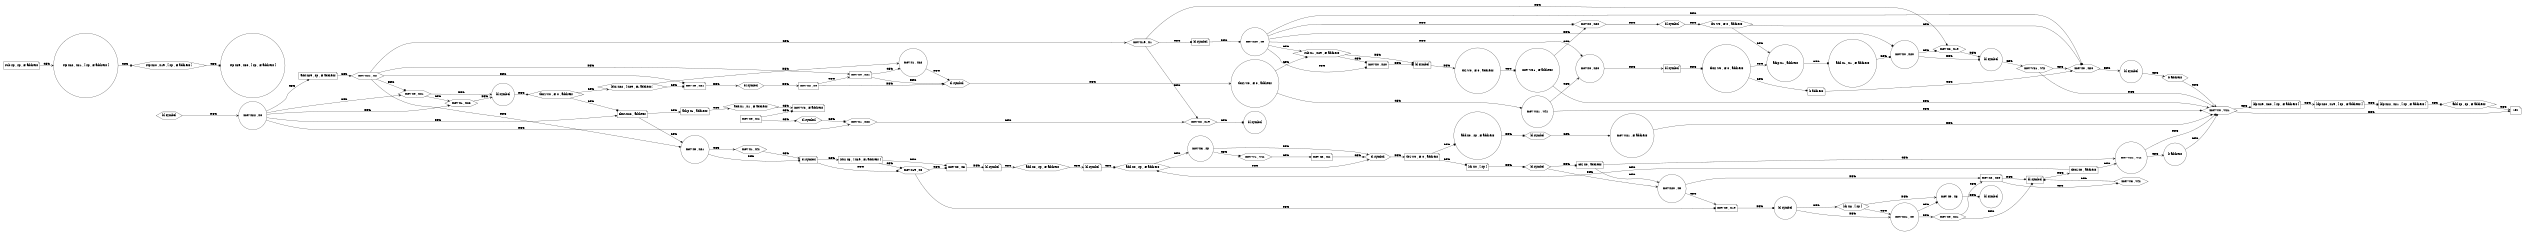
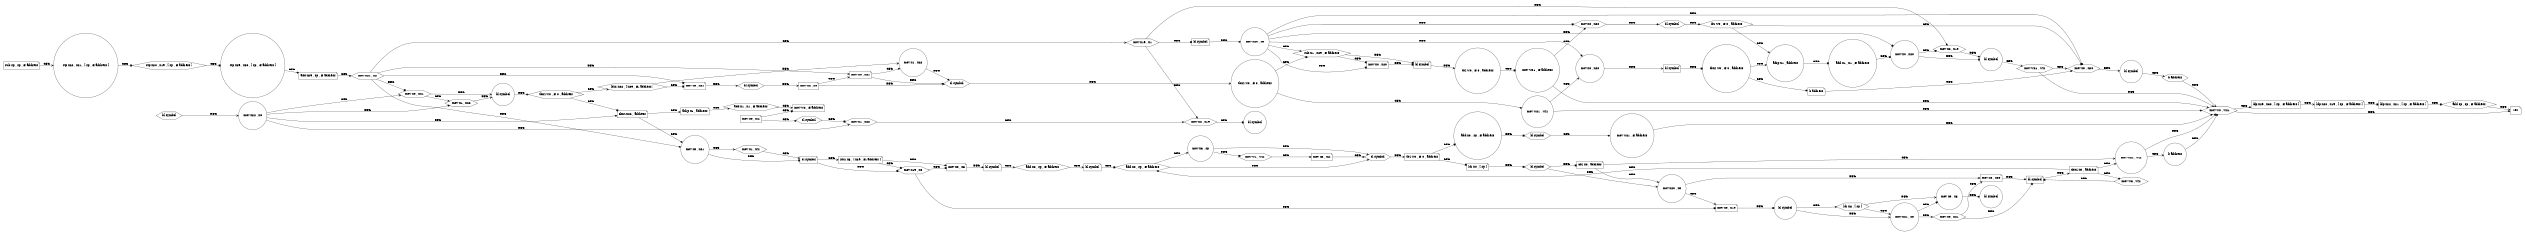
edge "mov x22 , x0" -> "add x29 , sp , # address": now "stp x29 , x30 , [ sp , # address ]" -> "add x29 , sp , # address"
edge "mov x3 , sp" -> "mov w1 , wzr": label "CFG" -> "DFG"
edge "mov x2 , x20" -> "mov w3 , wzr": now "cbnz x0 , address" -> "mov w3 , wzr"
